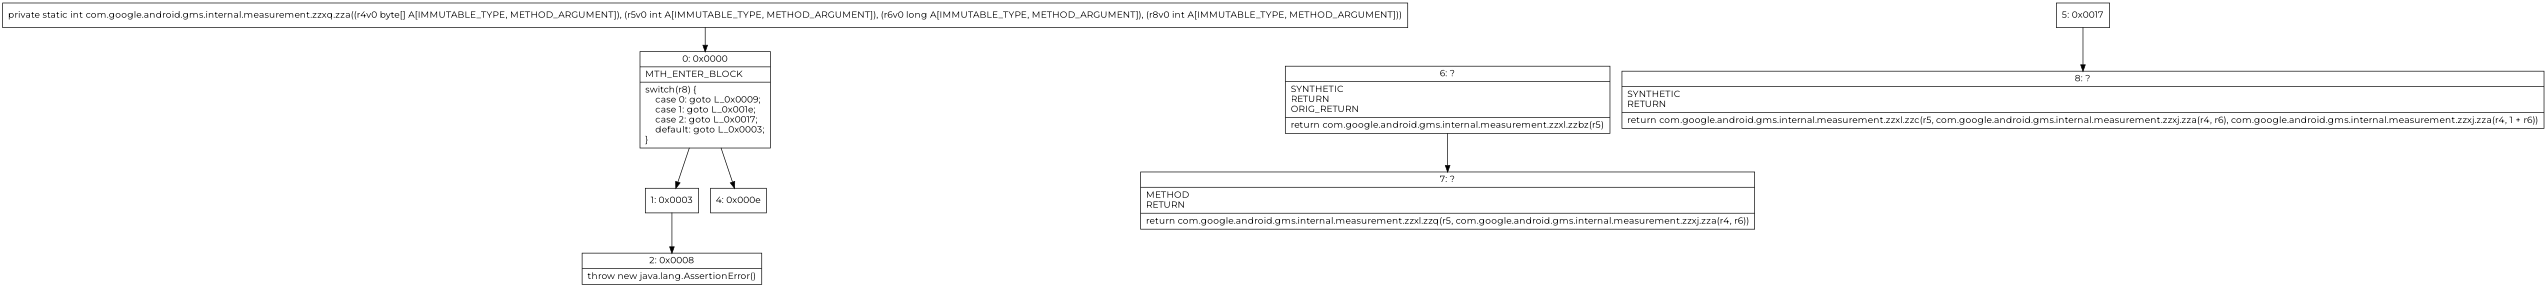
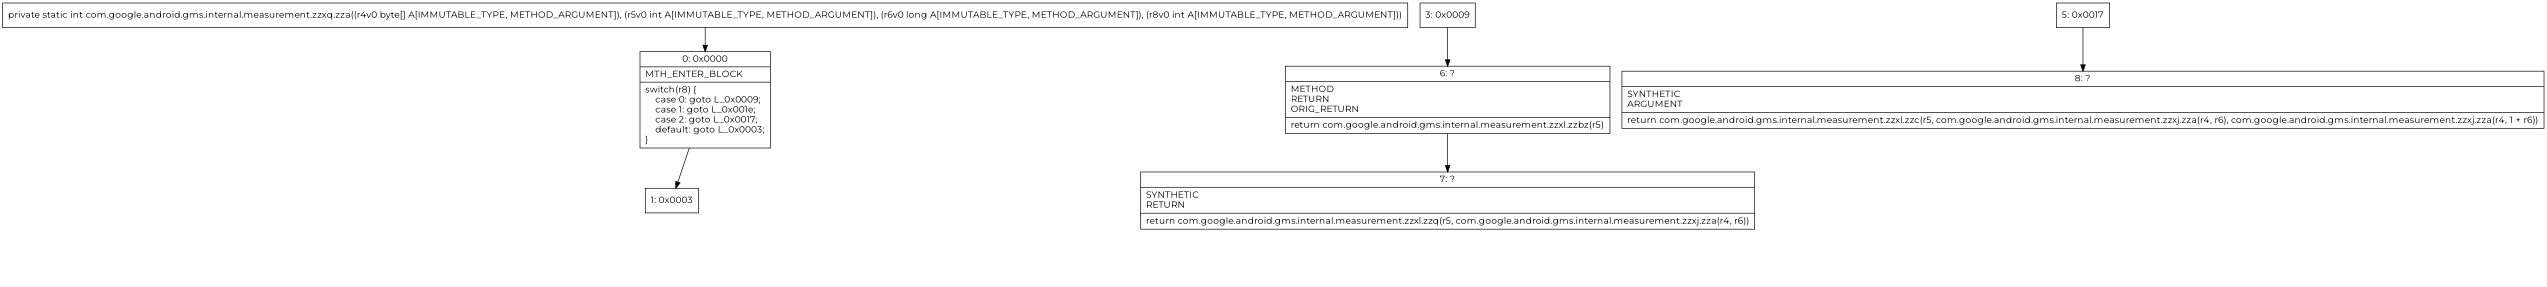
node "3: 0x0009": added
node "6: ?": text "SYNTHETIC" -> "METHOD"
node "8: ?": text "RETURN" -> "ARGUMENT"
node "7: ?": text "METHOD" -> "SYNTHETIC"
node "4: 0x000e": removed
node "2: 0x0008": removed
